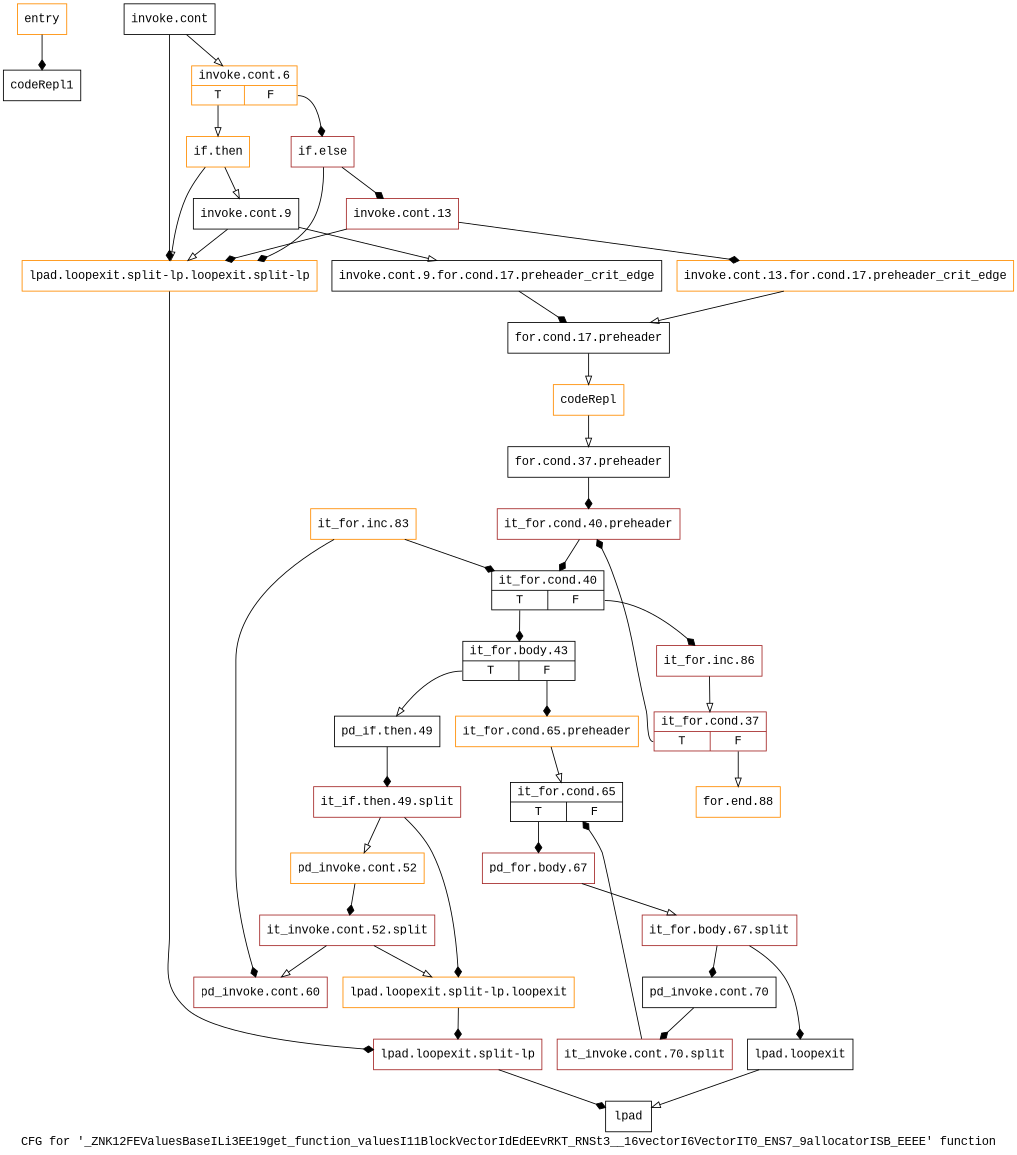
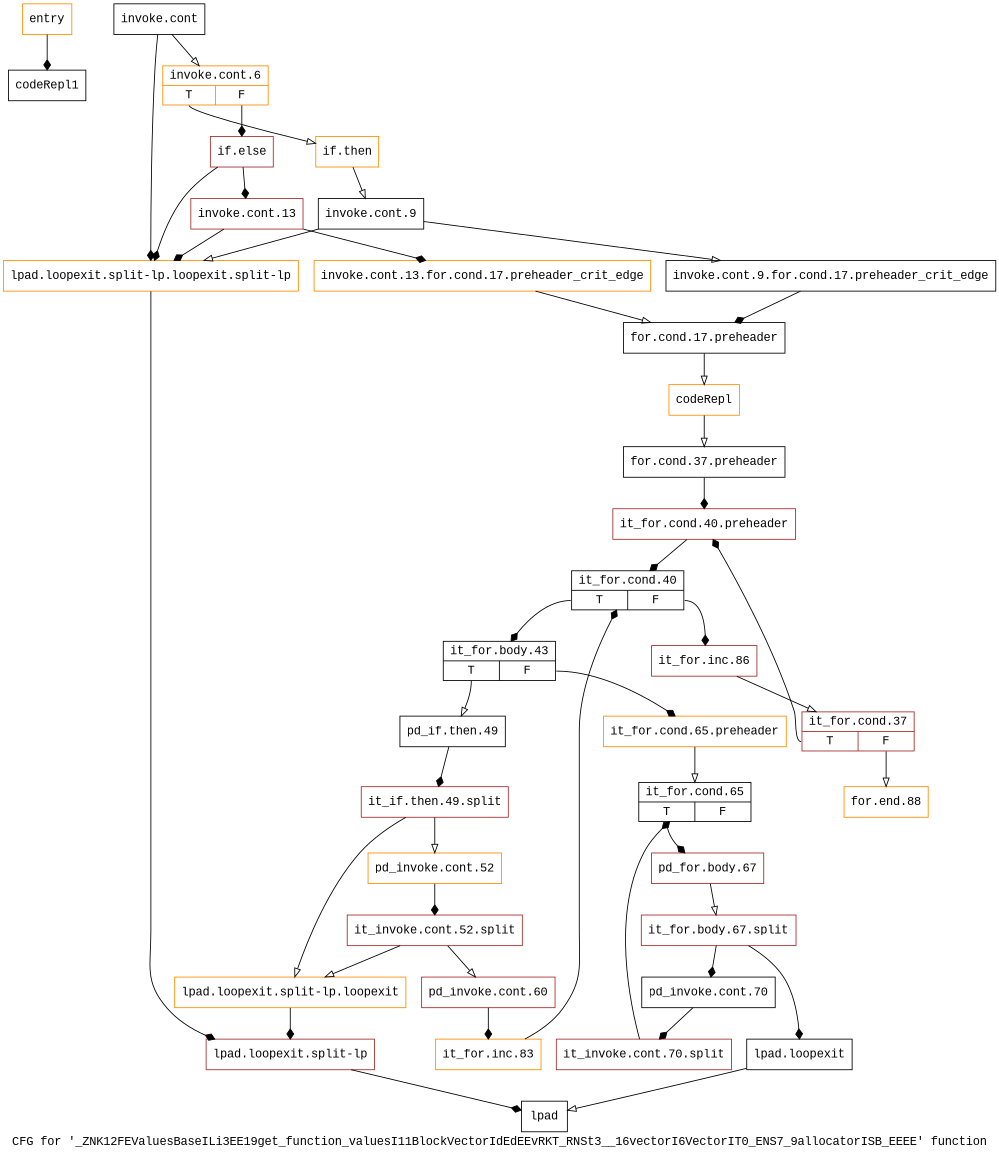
edge "if.then" -> "lpad.loopexit.split-lp.loopexit.split-lp": removed
edge "it_for.inc.83" -> "pd_invoke.cont.60": reversed
edge "it_if.then.49.split" -> "lpad.loopexit.split-lp.loopexit": arrowhead diamond -> onormal
